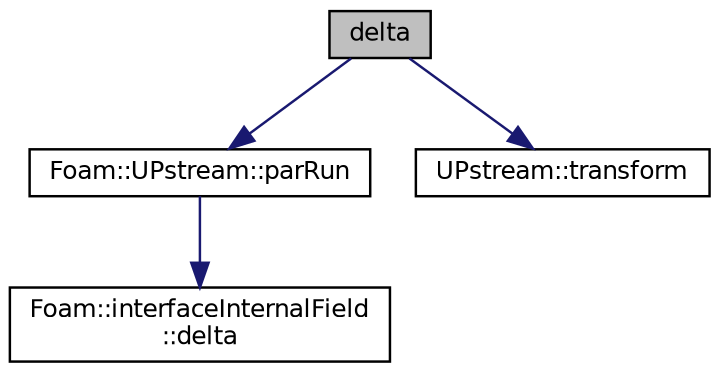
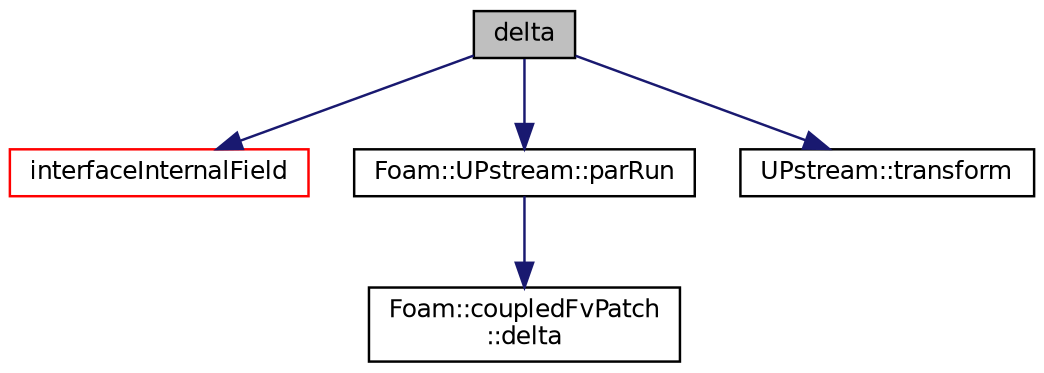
node "interfaceInternalField": added
node "Foam::interfaceInternalField ::delta": label "Foam::interfaceInternalField ::delta" -> "Foam::coupledFvPatch ::delta"
